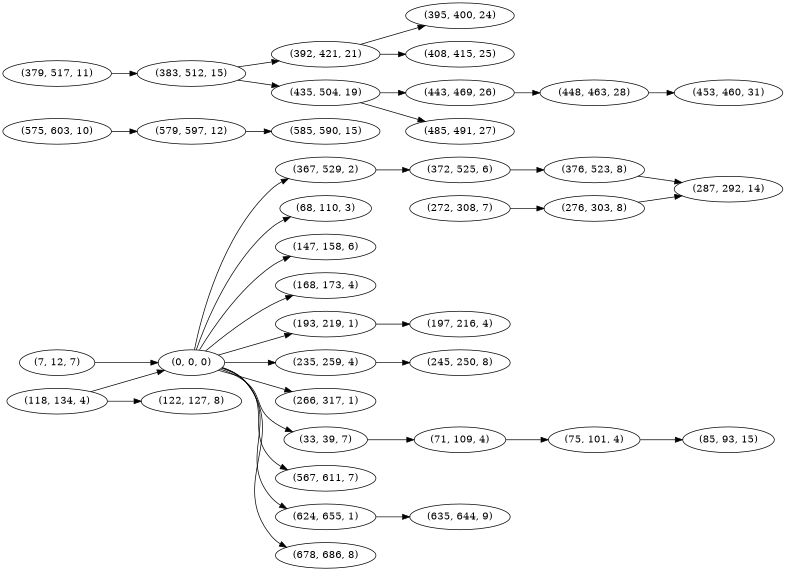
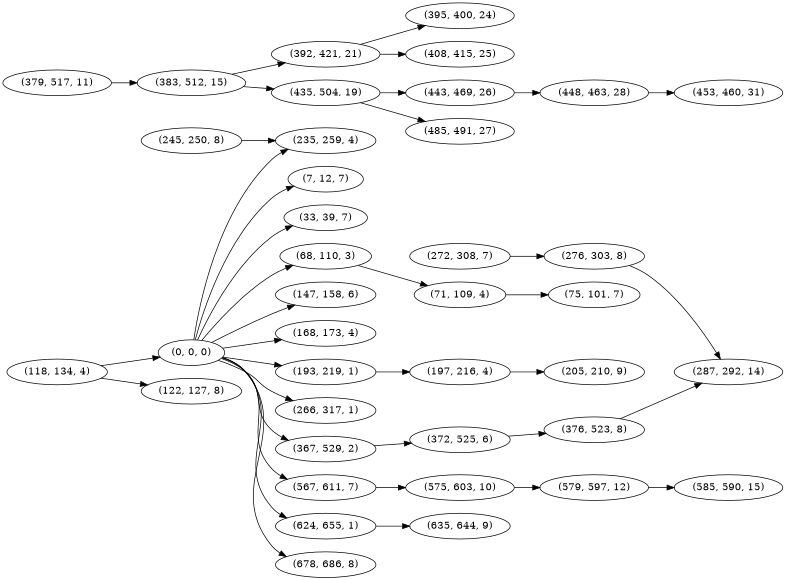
edge "(7, 12, 7)" -> "(0, 0, 0)": reversed
edge "(235, 259, 4)" -> "(245, 250, 8)": reversed
node "(205, 210, 9)": added
edge "(33, 39, 7)" -> "(71, 109, 4)": now "(68, 110, 3)" -> "(71, 109, 4)"
node "(75, 101, 4)": label "(75, 101, 4)" -> "(75, 101, 7)"
node "(85, 93, 15)": removed
edge "(567, 611, 7)" -> "(575, 603, 10)": added
